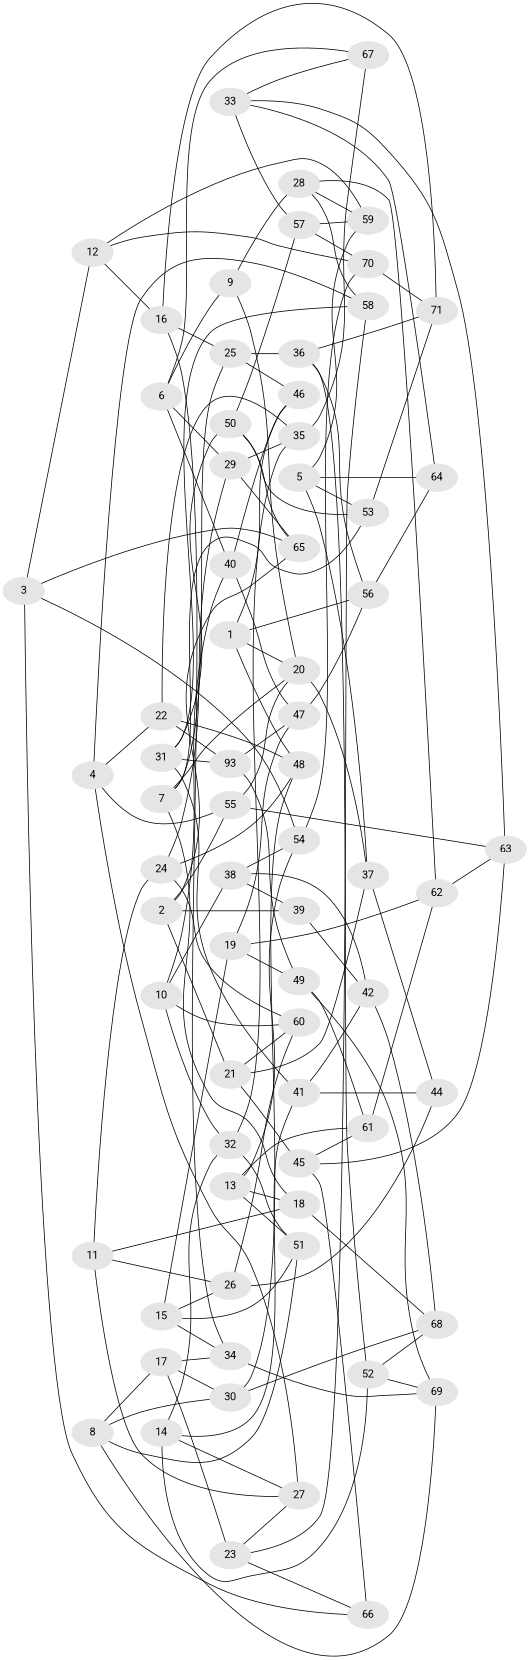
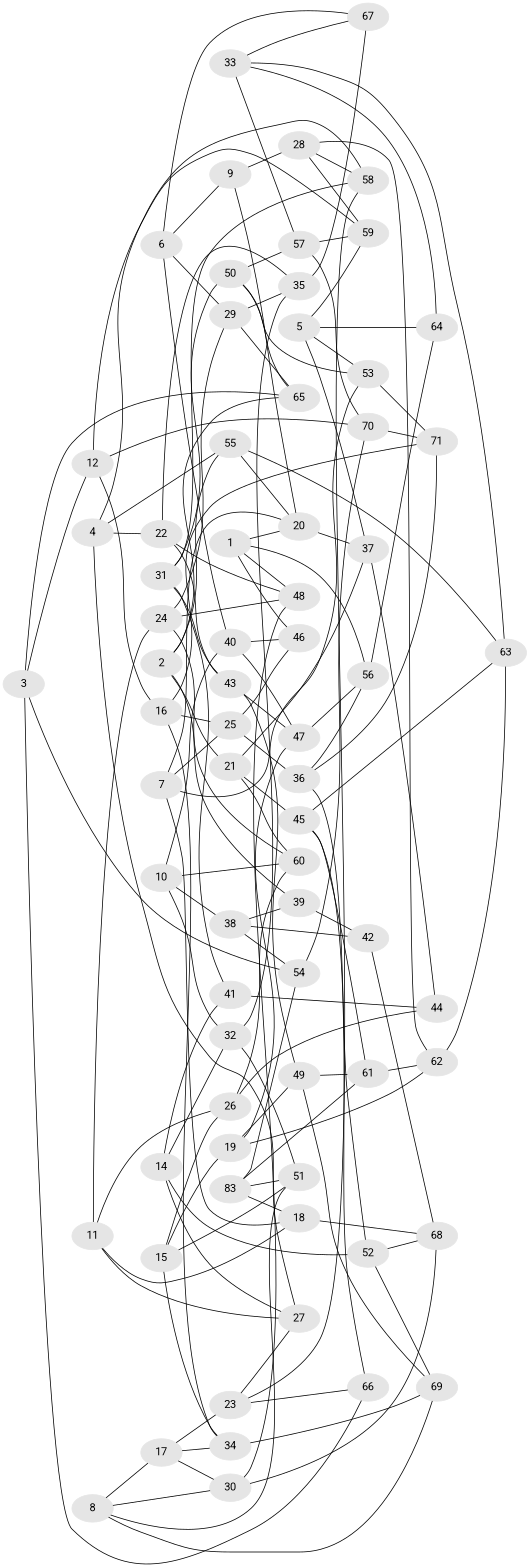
node "93": label "93" -> "43"
edge "42" -- "41": removed
node "13": label "13" -> "83"
